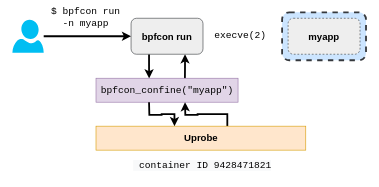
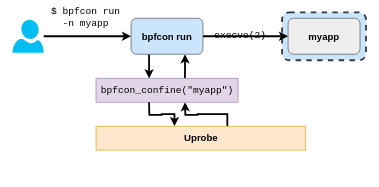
node "bpfcon run": fillcolor #eeeeee -> #cce5ff
edge "bpfcon run" -> "myapp": added
node "myapp": style dashed -> solid
node "container ID 9428471821": removed
